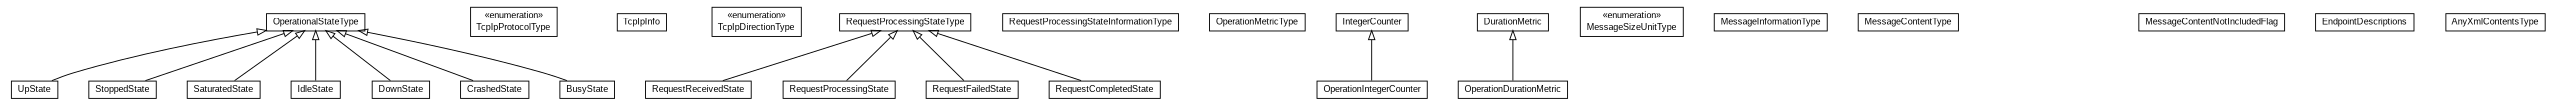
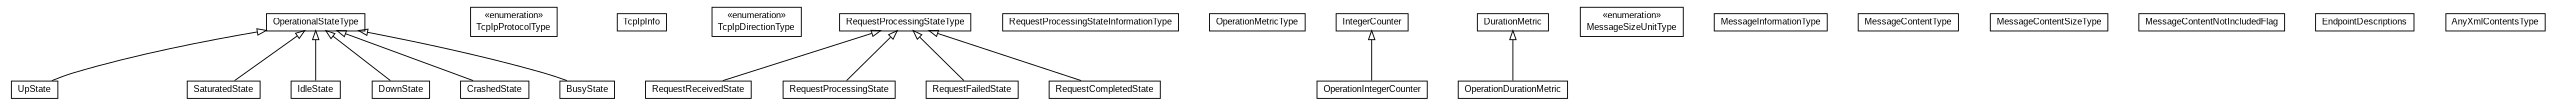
node "MessageContentSizeType": added
node "StoppedState": removed
